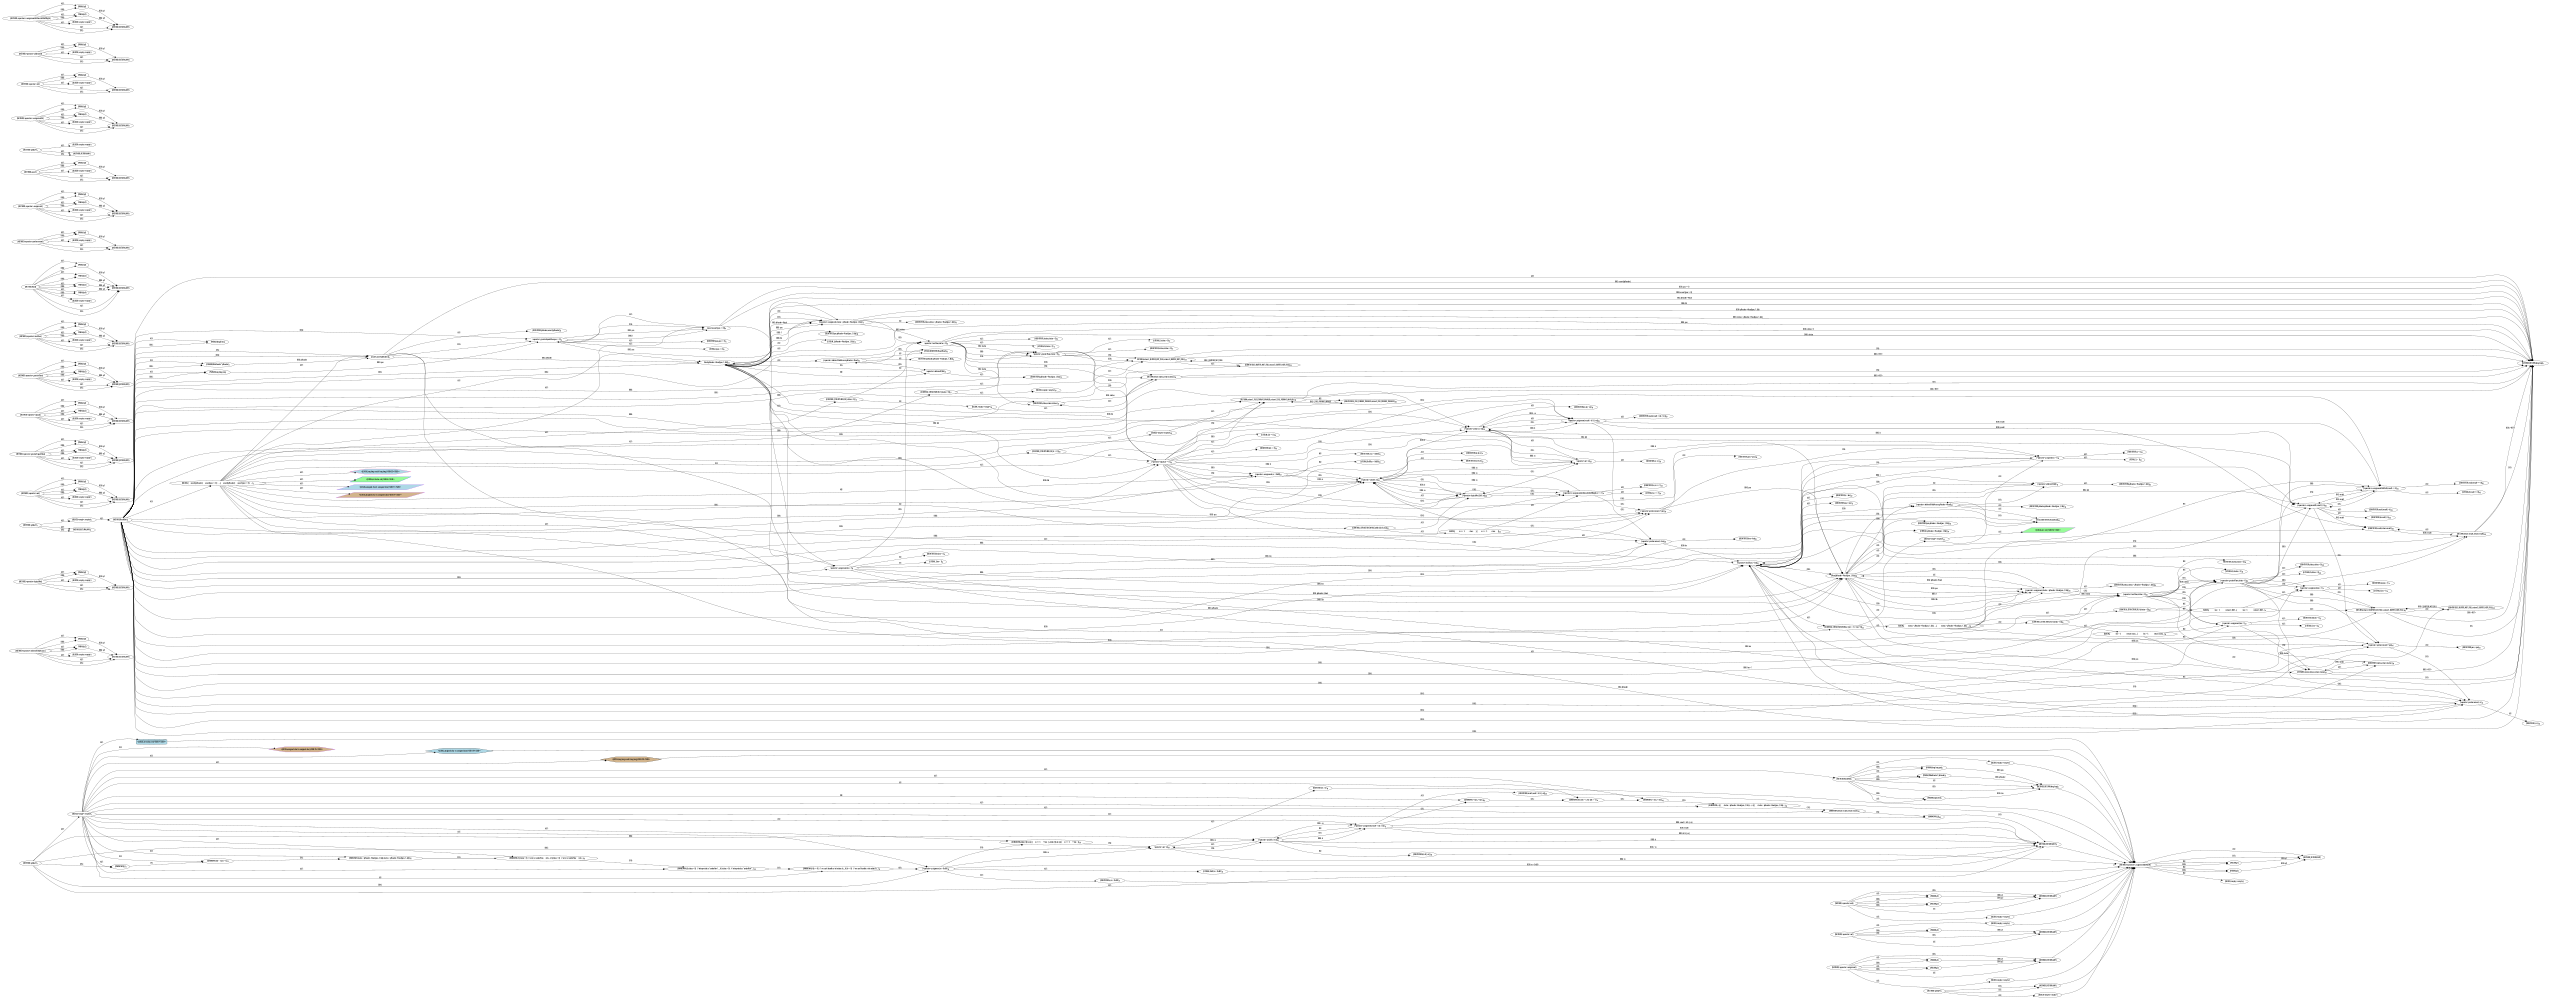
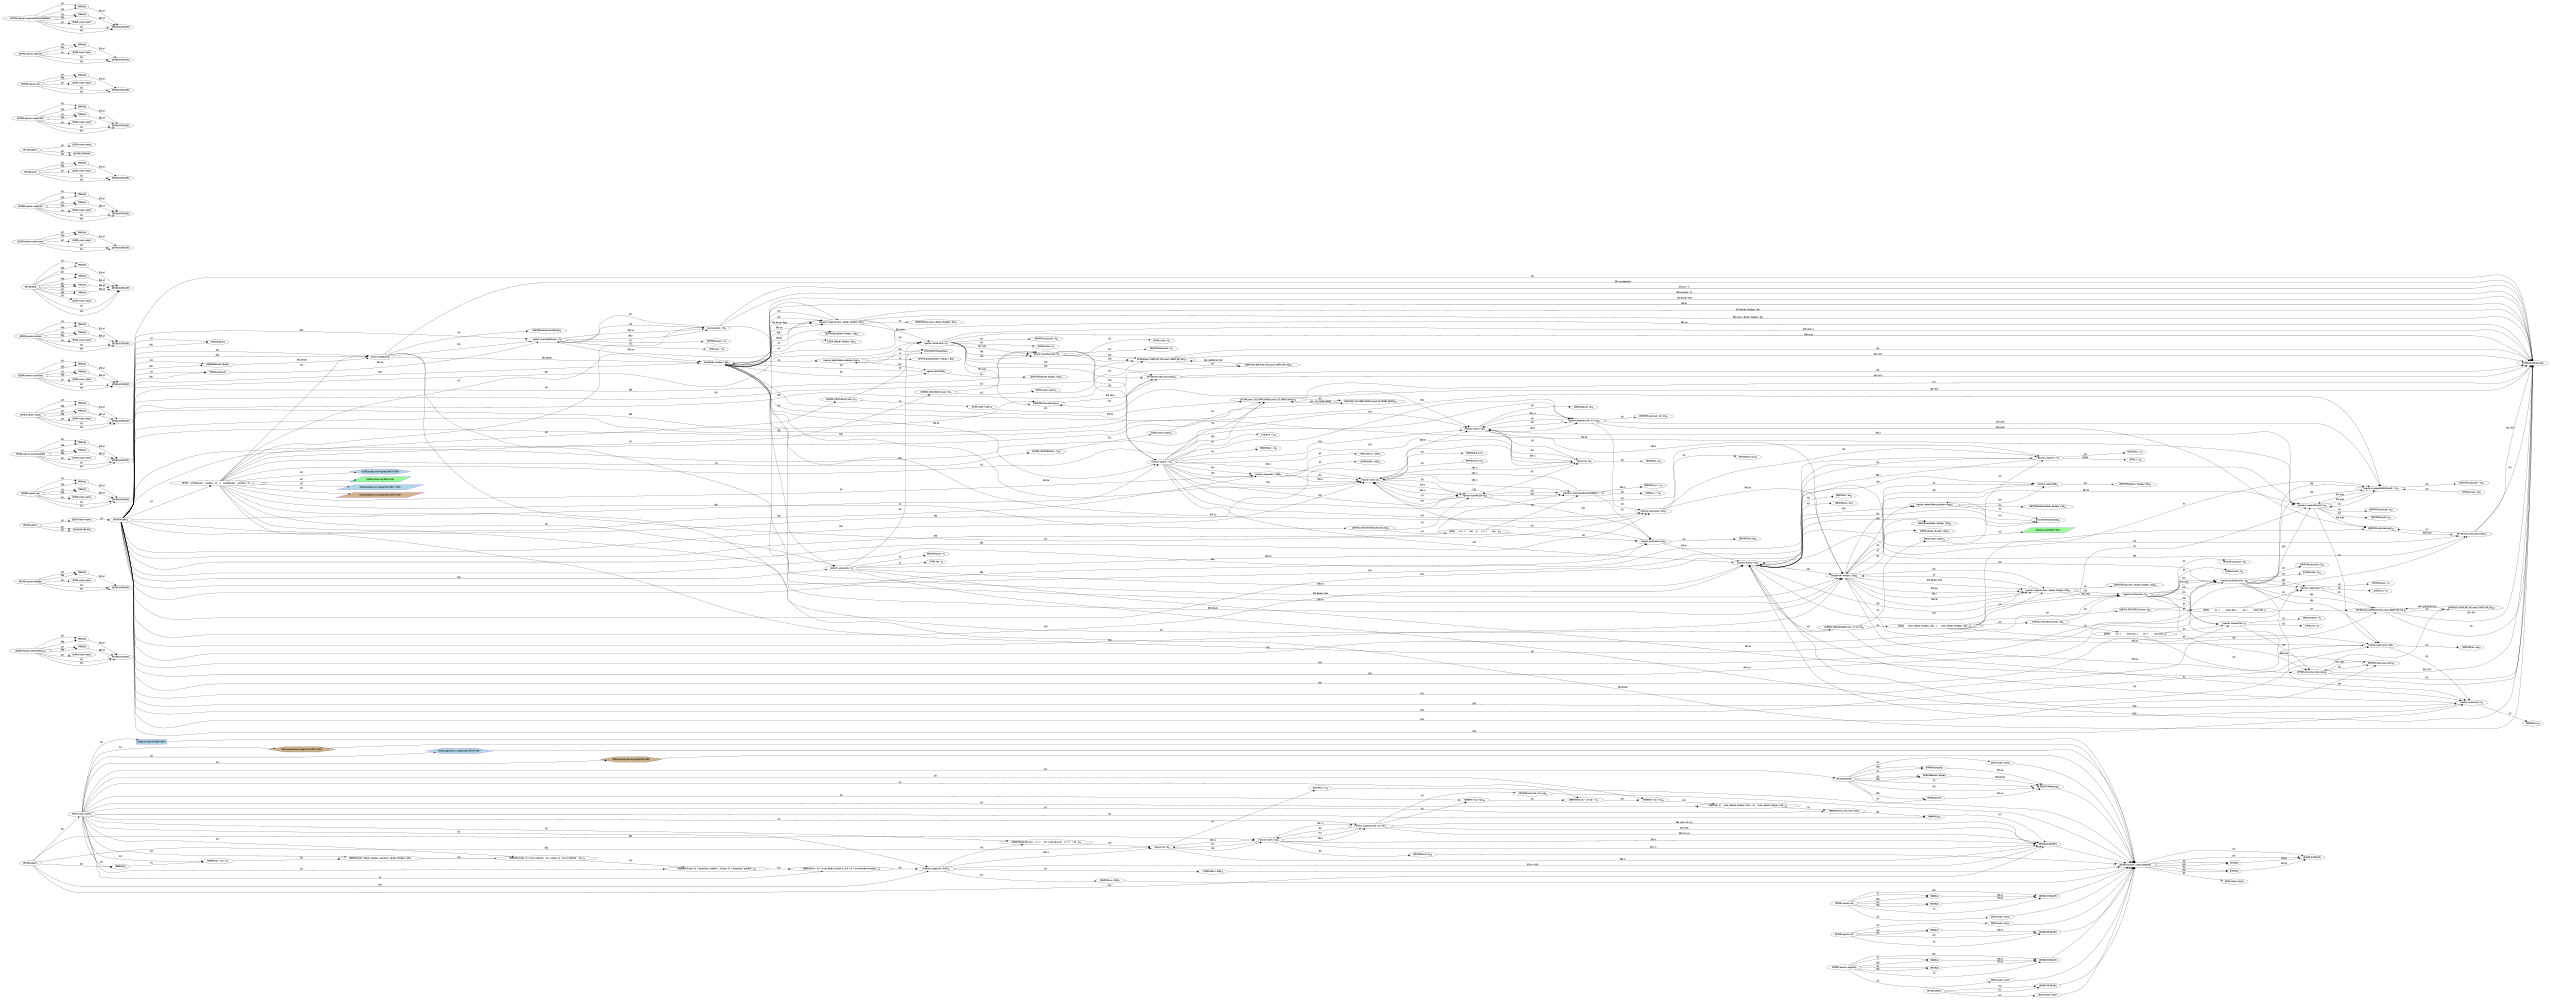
edge "(CONTROL_STRUCTURE,IF,if (b == 0))" -> "(<operator>.equals,b == 0)": removed, label "AST:"
edge "(<operator>.assignment,i = 1)" -> "(LITERAL,1,i = 1)": label "AST: " -> "BUFFER: "
edge "(<operator>.and,b & m)" -> "(IDENTIFIER,m,b & m)": reversed
edge "(<operators>.assignmentArithmeticShiftRight,m >>= 1)" -> "(IDENTIFIER,m,m >>= 1)": label "AST: " -> "DDG: 0"
edge "(<operators>.assignmentShiftLeft,result <<= 8)" -> "(LITERAL,8,result <<= 8)": reversed
edge "(<operator>.logicalNot,!(b & m))" -> "(<operator>.preIncrement,++len)": added, label "CDG:"
edge "(<operator>.lessThan,i < len)" -> "(CONTROL_STRUCTURE,FOR,for (int i = 1;i < len;++i))": reversed
node "<(LOCAL,int status: int)<SUB>2</SUB>>": color black -> purple
edge "<(LOCAL,unsigned char b: unsigned char)<SUB>15</SUB>>" -> "(METHOD,<operators>.assignmentShiftLeft)": added
node "<(LOCAL,unsigned char b: unsigned char)<SUB>15</SUB>>": color purple -> black
node "<(LOCAL,unsigned char m: unsigned char)<SUB>28</SUB>>": color black -> purple
